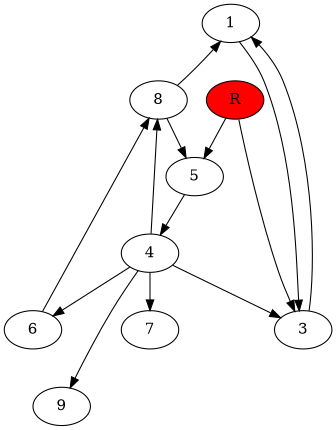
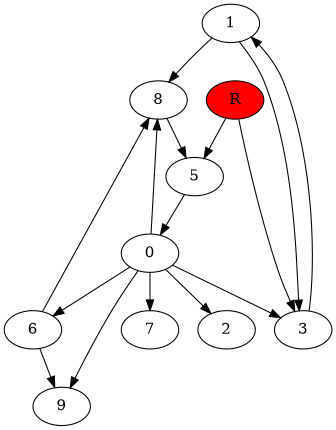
edge "8" -> "1": reversed
node "4": label "4" -> "0"
node "2": added
edge "6" -> "9": added
